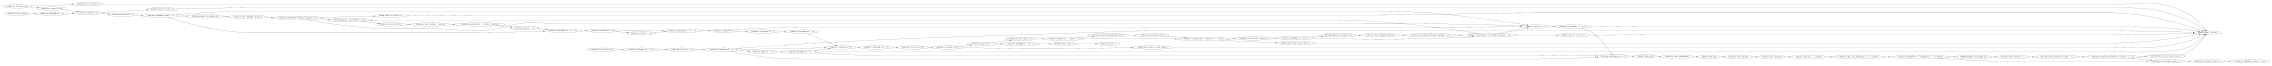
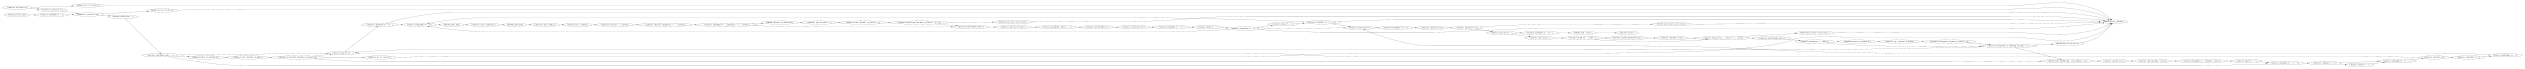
node "(UNKNOWN,unsigned __int8,unsigned __int8)": label "(UNKNOWN,unsigned __int8,unsigned __int8)" -> "(UNKNOWN,indirectIndexAccess __int8,unsigned __int8)"
node "(<operator>.postIncrement,v8++)": added
